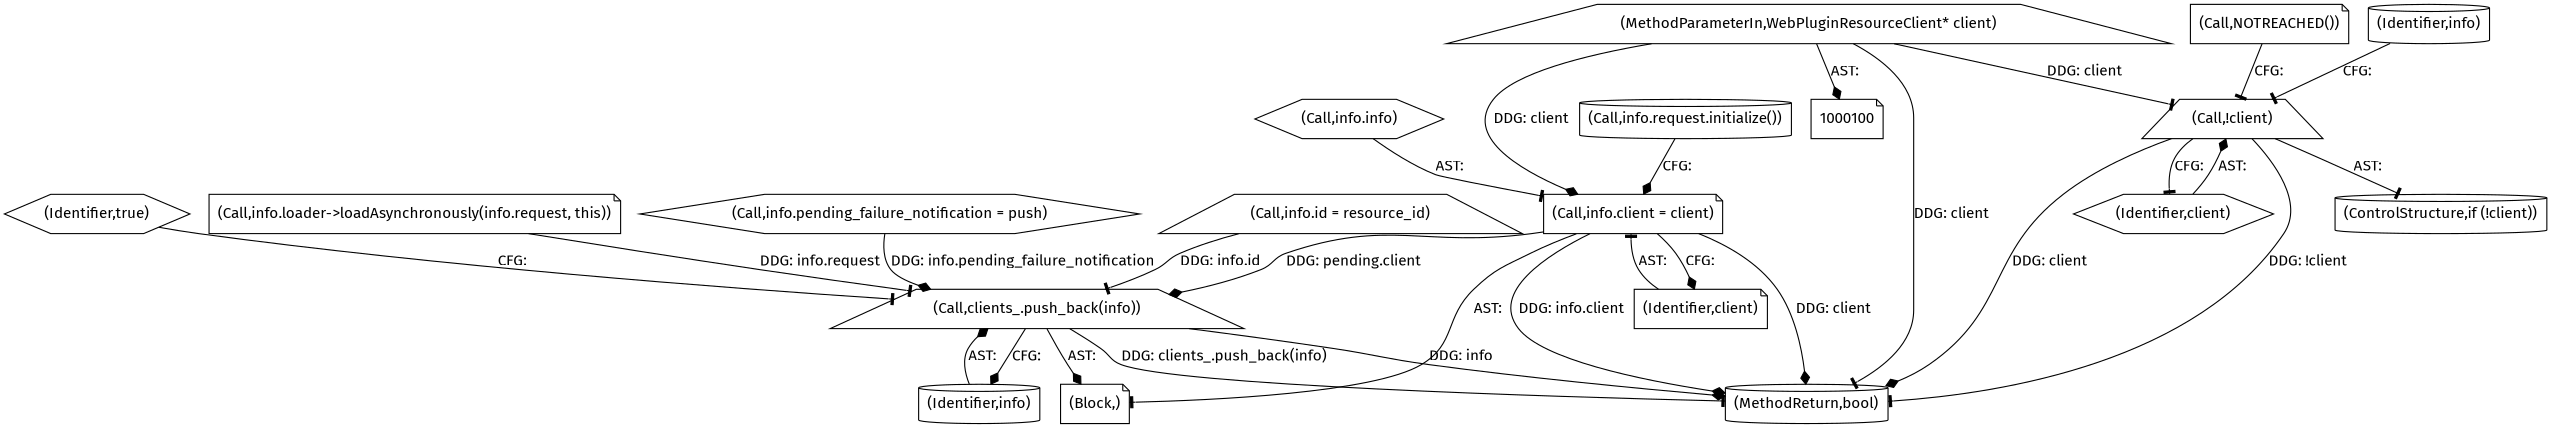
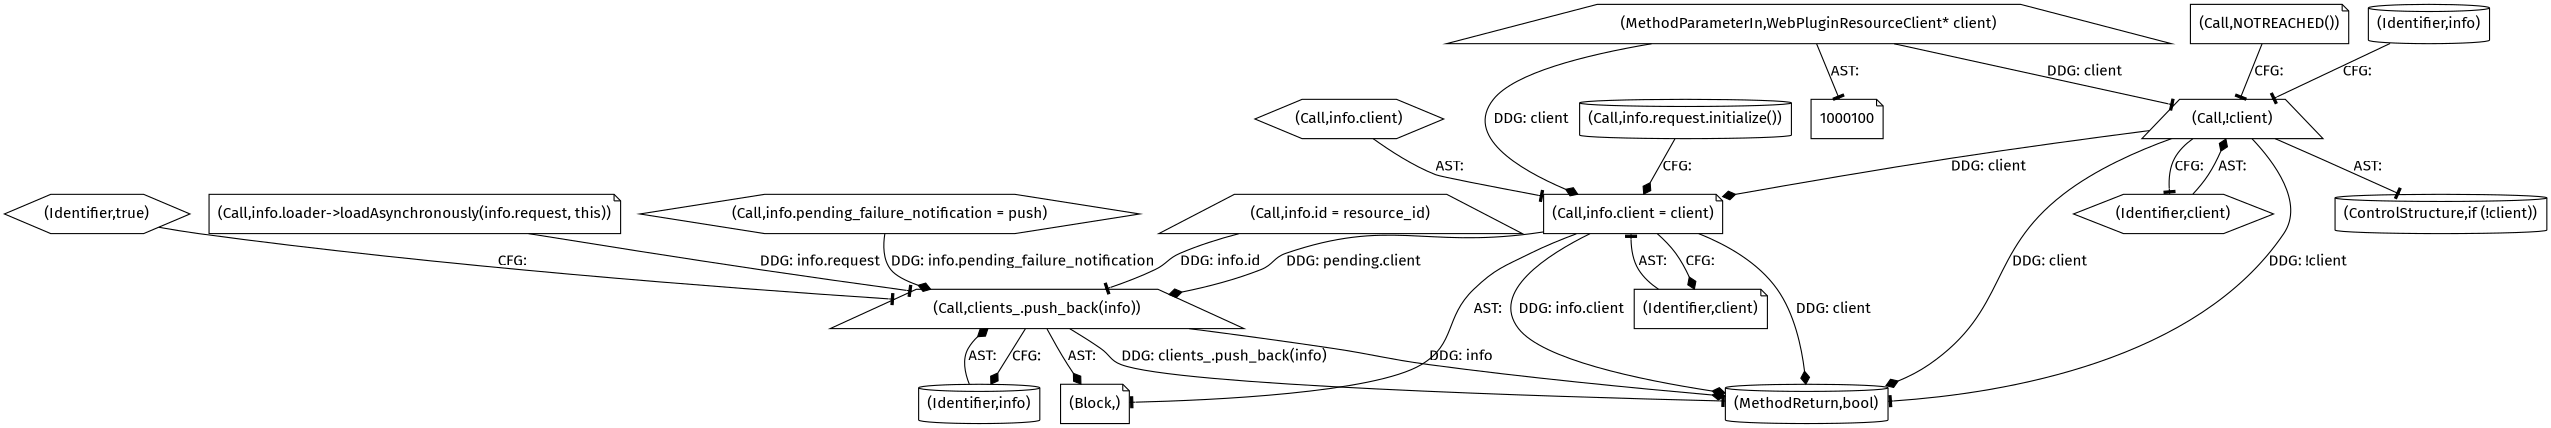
edge "(MethodParameterIn,WebPluginResourceClient* client)" -> "1000100": arrowhead diamond -> tee
node "(Call,info.info)": label "(Call,info.info)" -> "(Call,info.client)"
edge "(Call,!client)" -> "(Call,info.client = client)": added, label "DDG: client"
edge "(MethodParameterIn,WebPluginResourceClient* client)" -> "(MethodReturn,bool)": removed, label "DDG: client"
